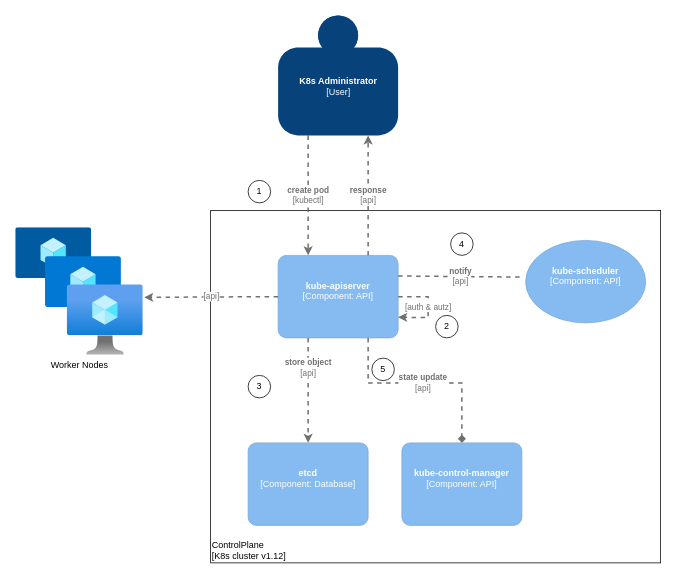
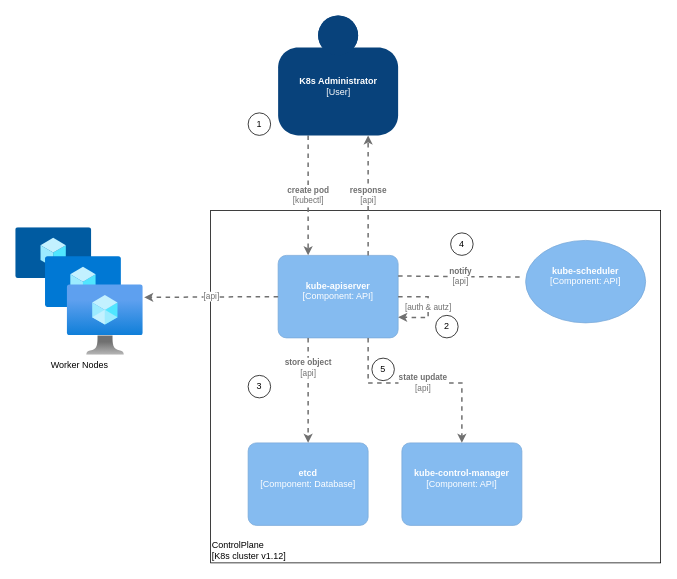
node "1": moved (259, 192) -> (259, 124)
edge "kube-apiserver [Component: API]" -> "kube-control-manager [Component: API]": arrowhead diamond -> classic
